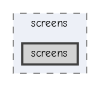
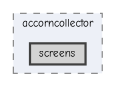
cluster "screens": label "screens" -> "accorncollector"
